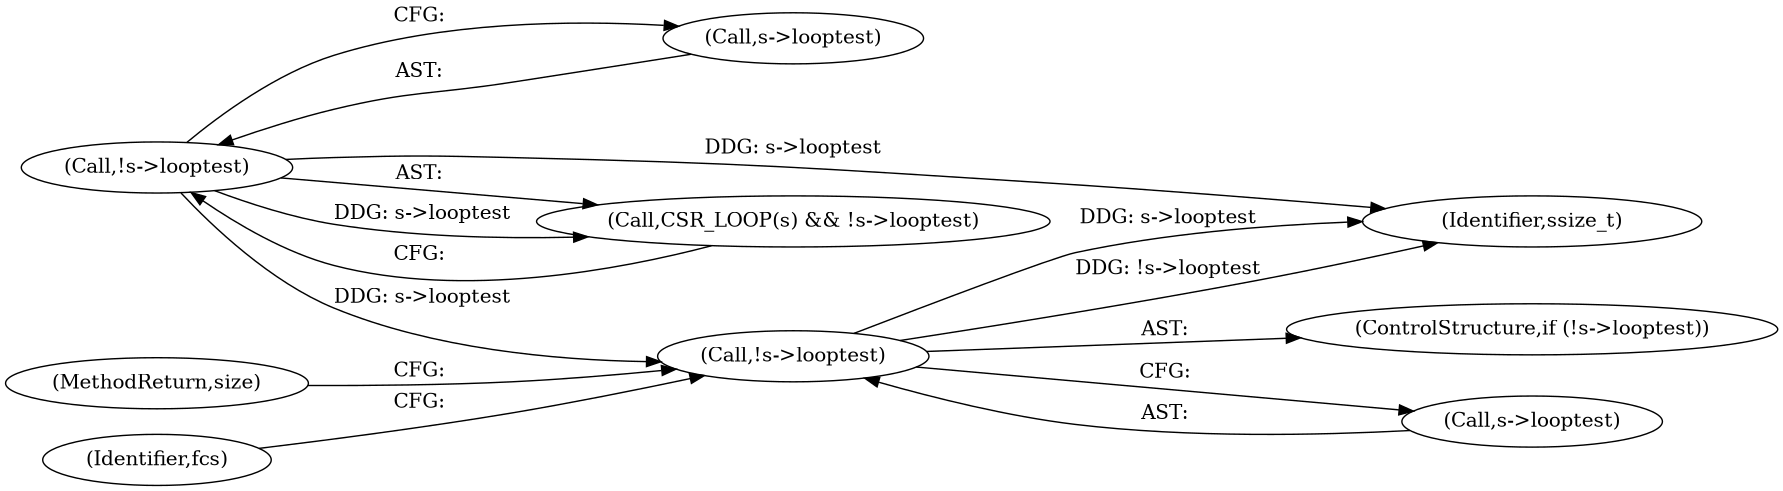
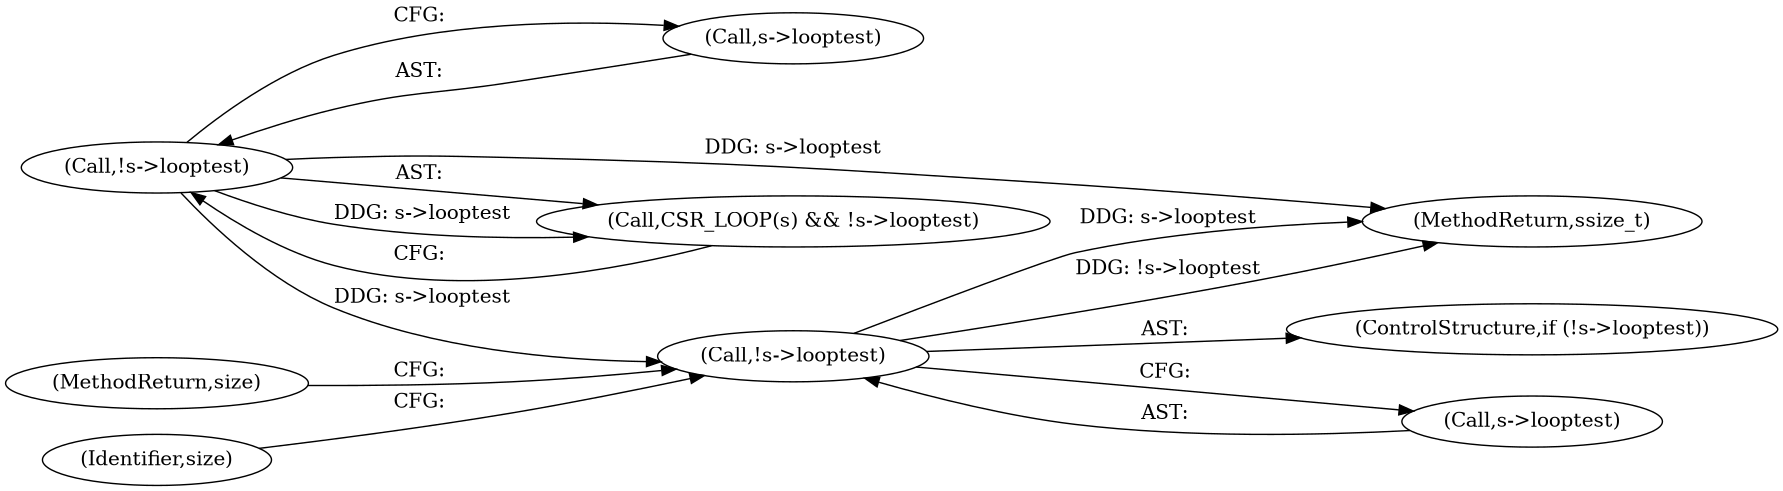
node "(Identifier,ssize_t)": label "(Identifier,ssize_t)" -> "(MethodReturn,ssize_t)"
node "(Identifier,fcs)": label "(Identifier,fcs)" -> "(Identifier,size)"
